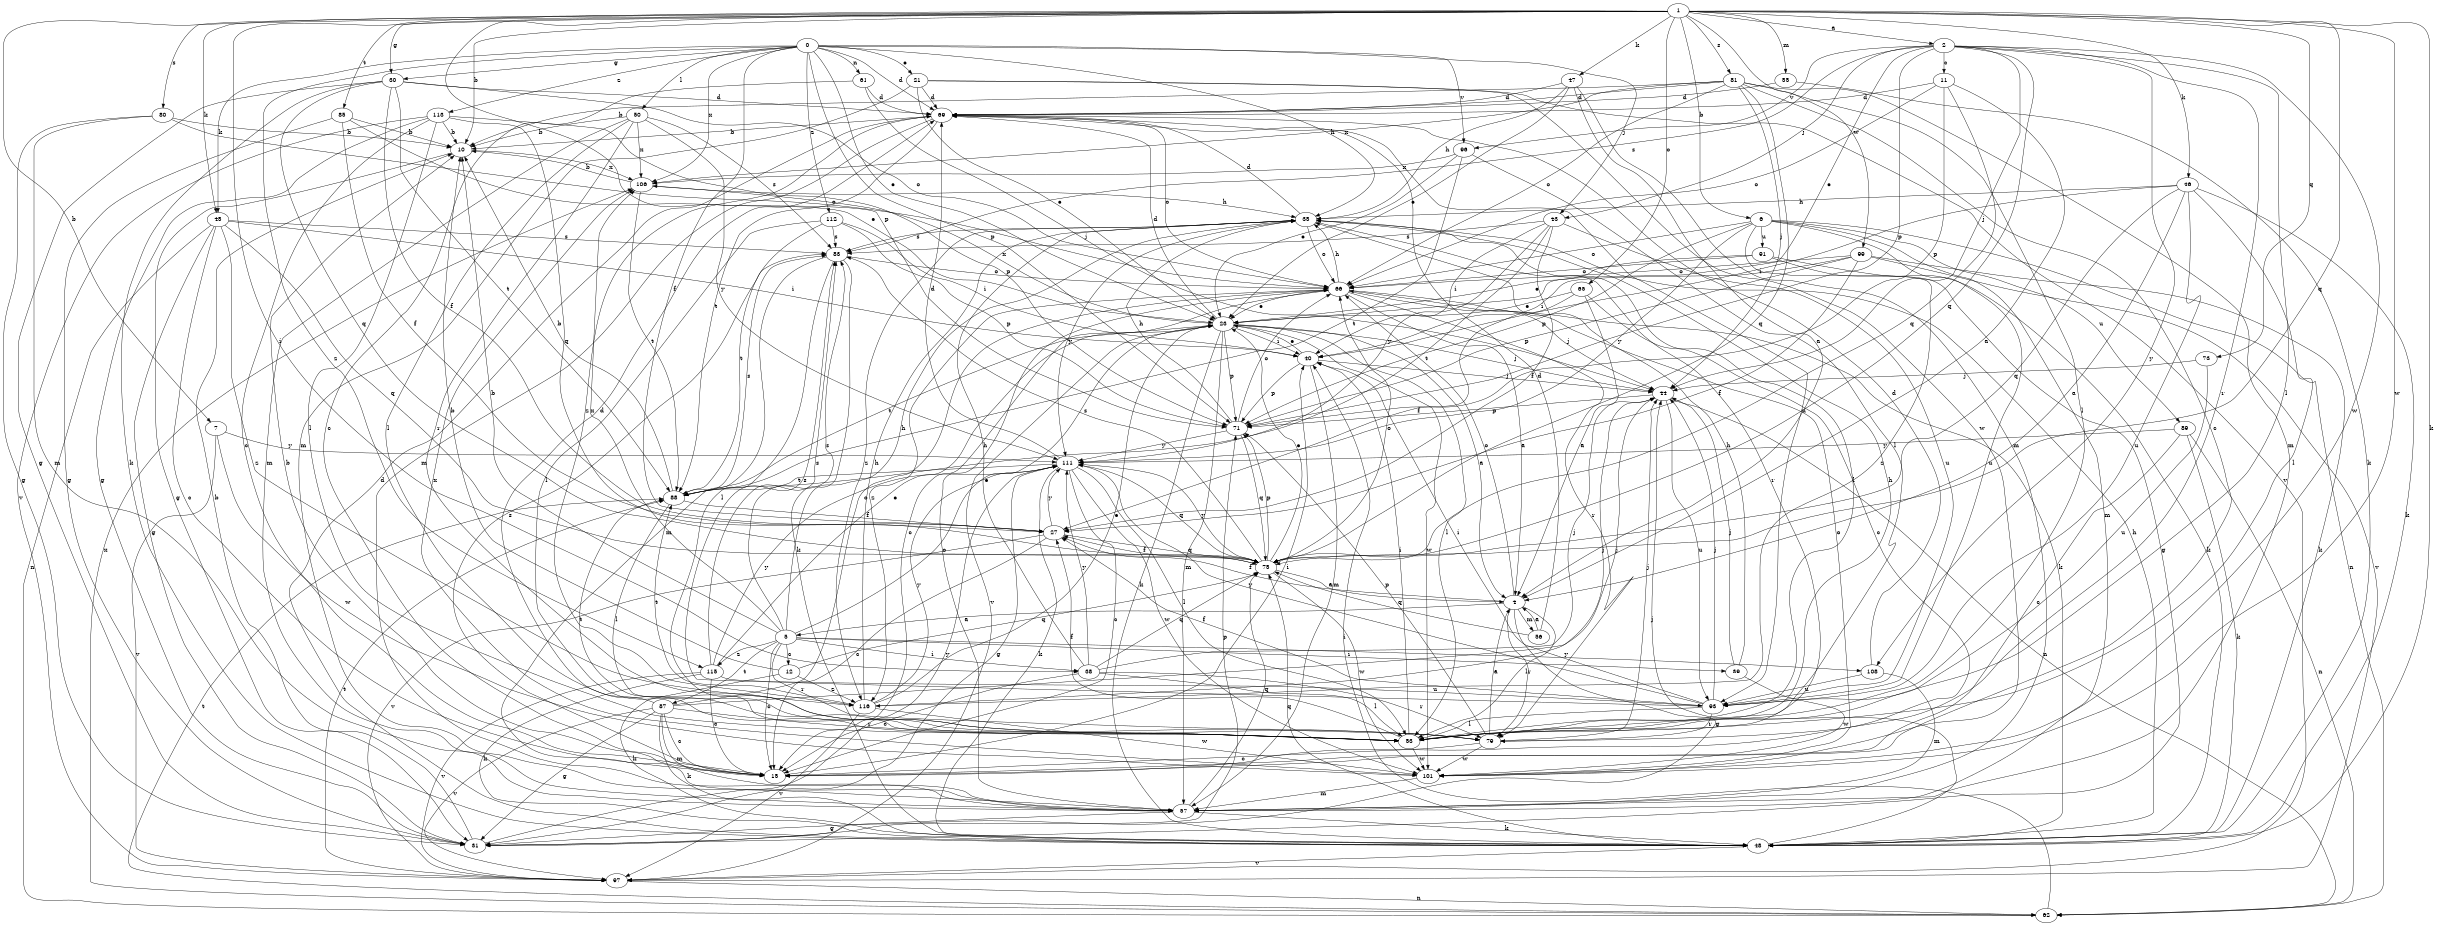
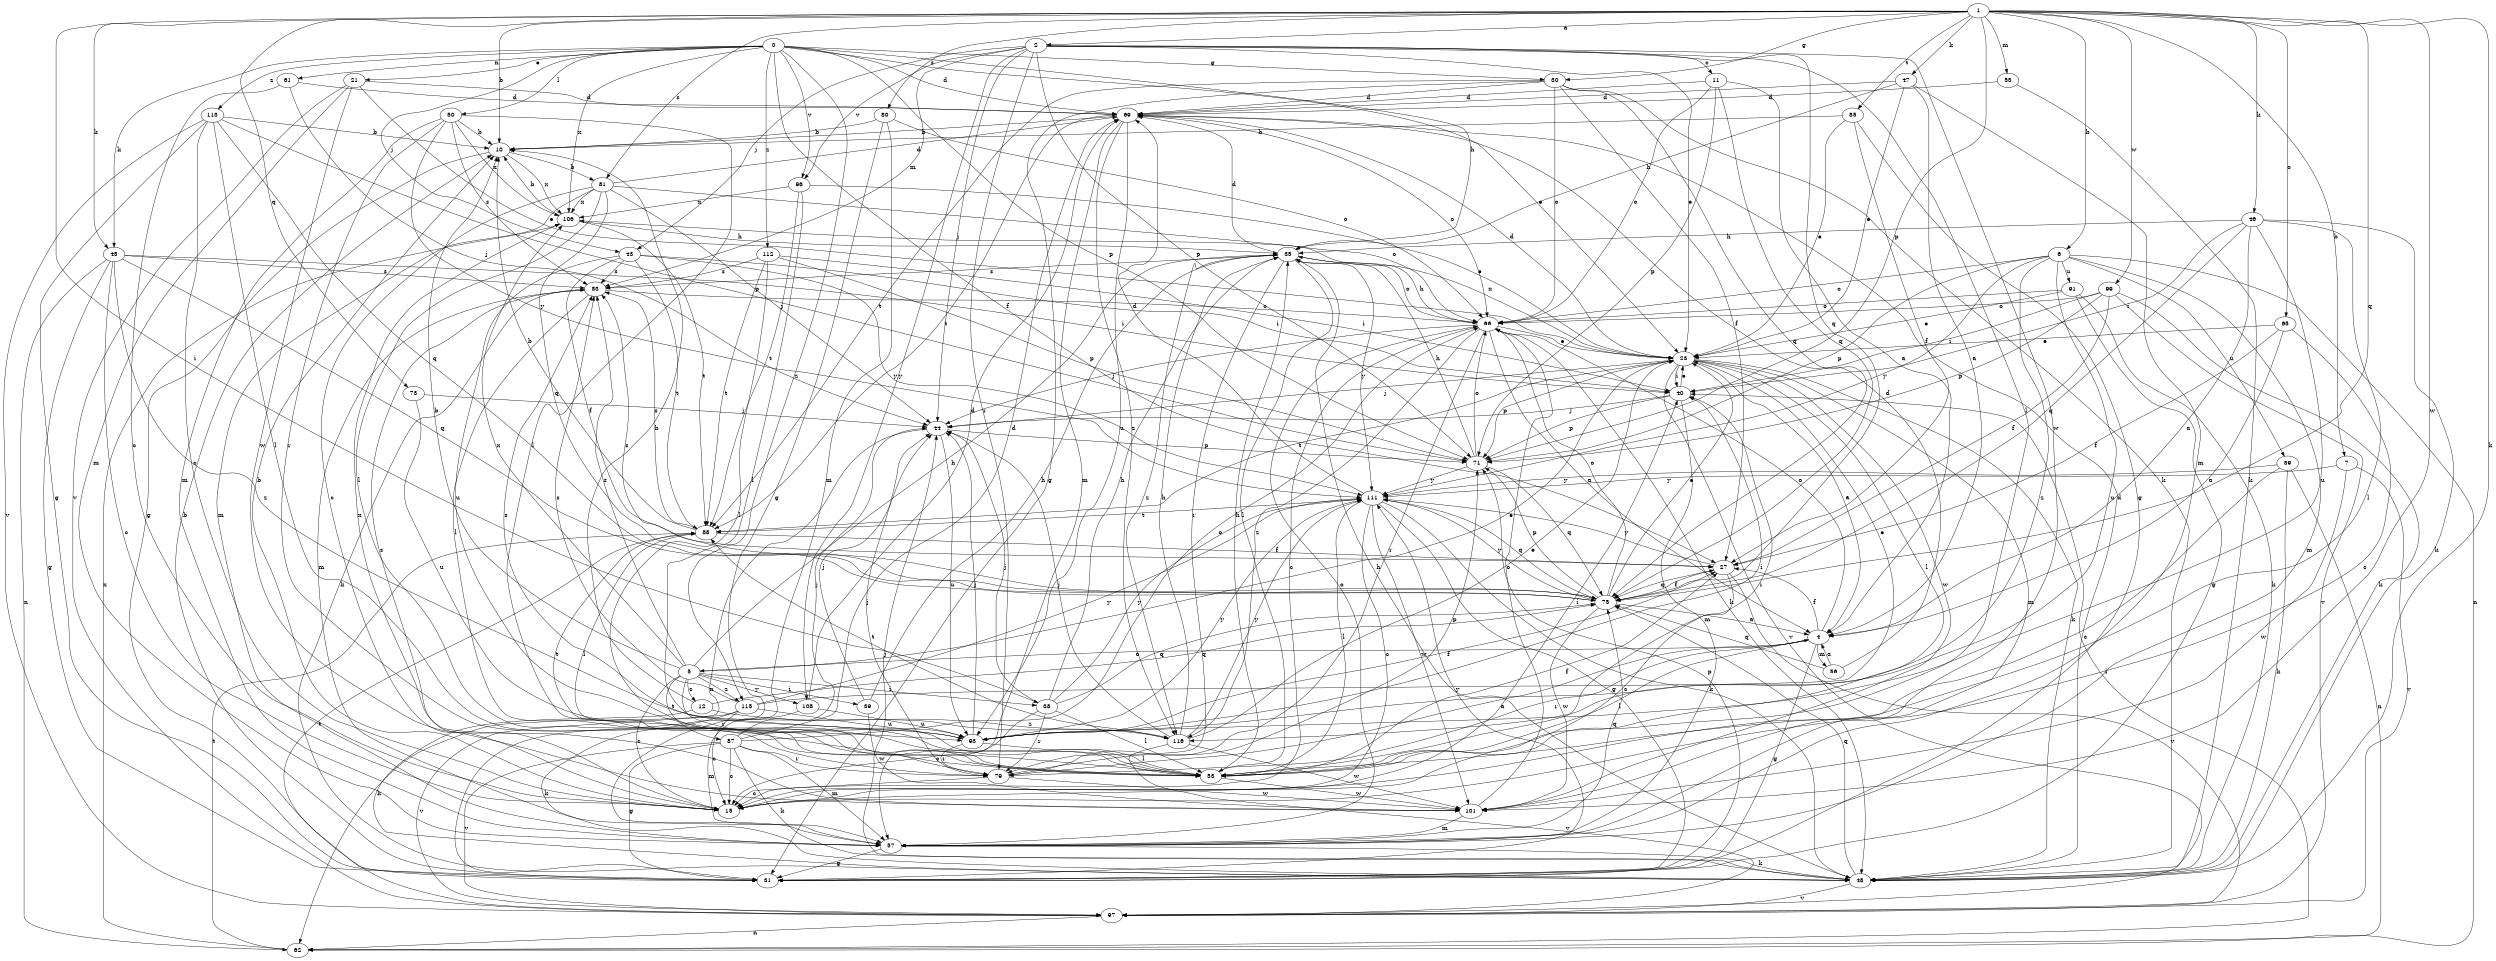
edge "81" -> "10": reversed
edge "2" -> "83": label "s" -> "m"
